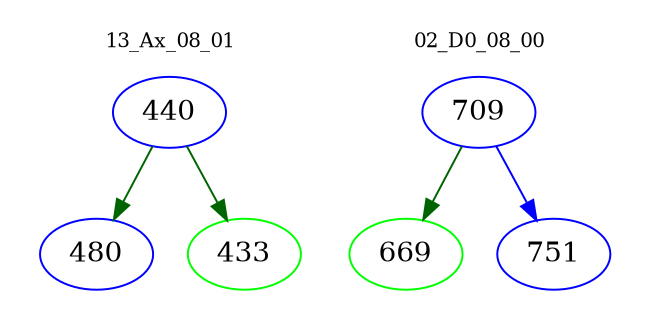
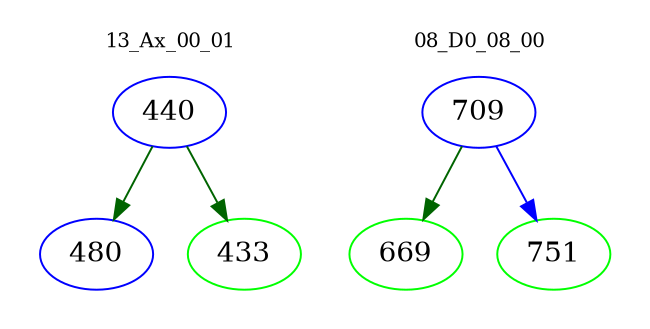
cluster "13_Ax_08_01": label "13_Ax_08_01" -> "13_Ax_00_01"
cluster "02_D0_08_00": label "02_D0_08_00" -> "08_D0_08_00"
node "751": color blue -> green
